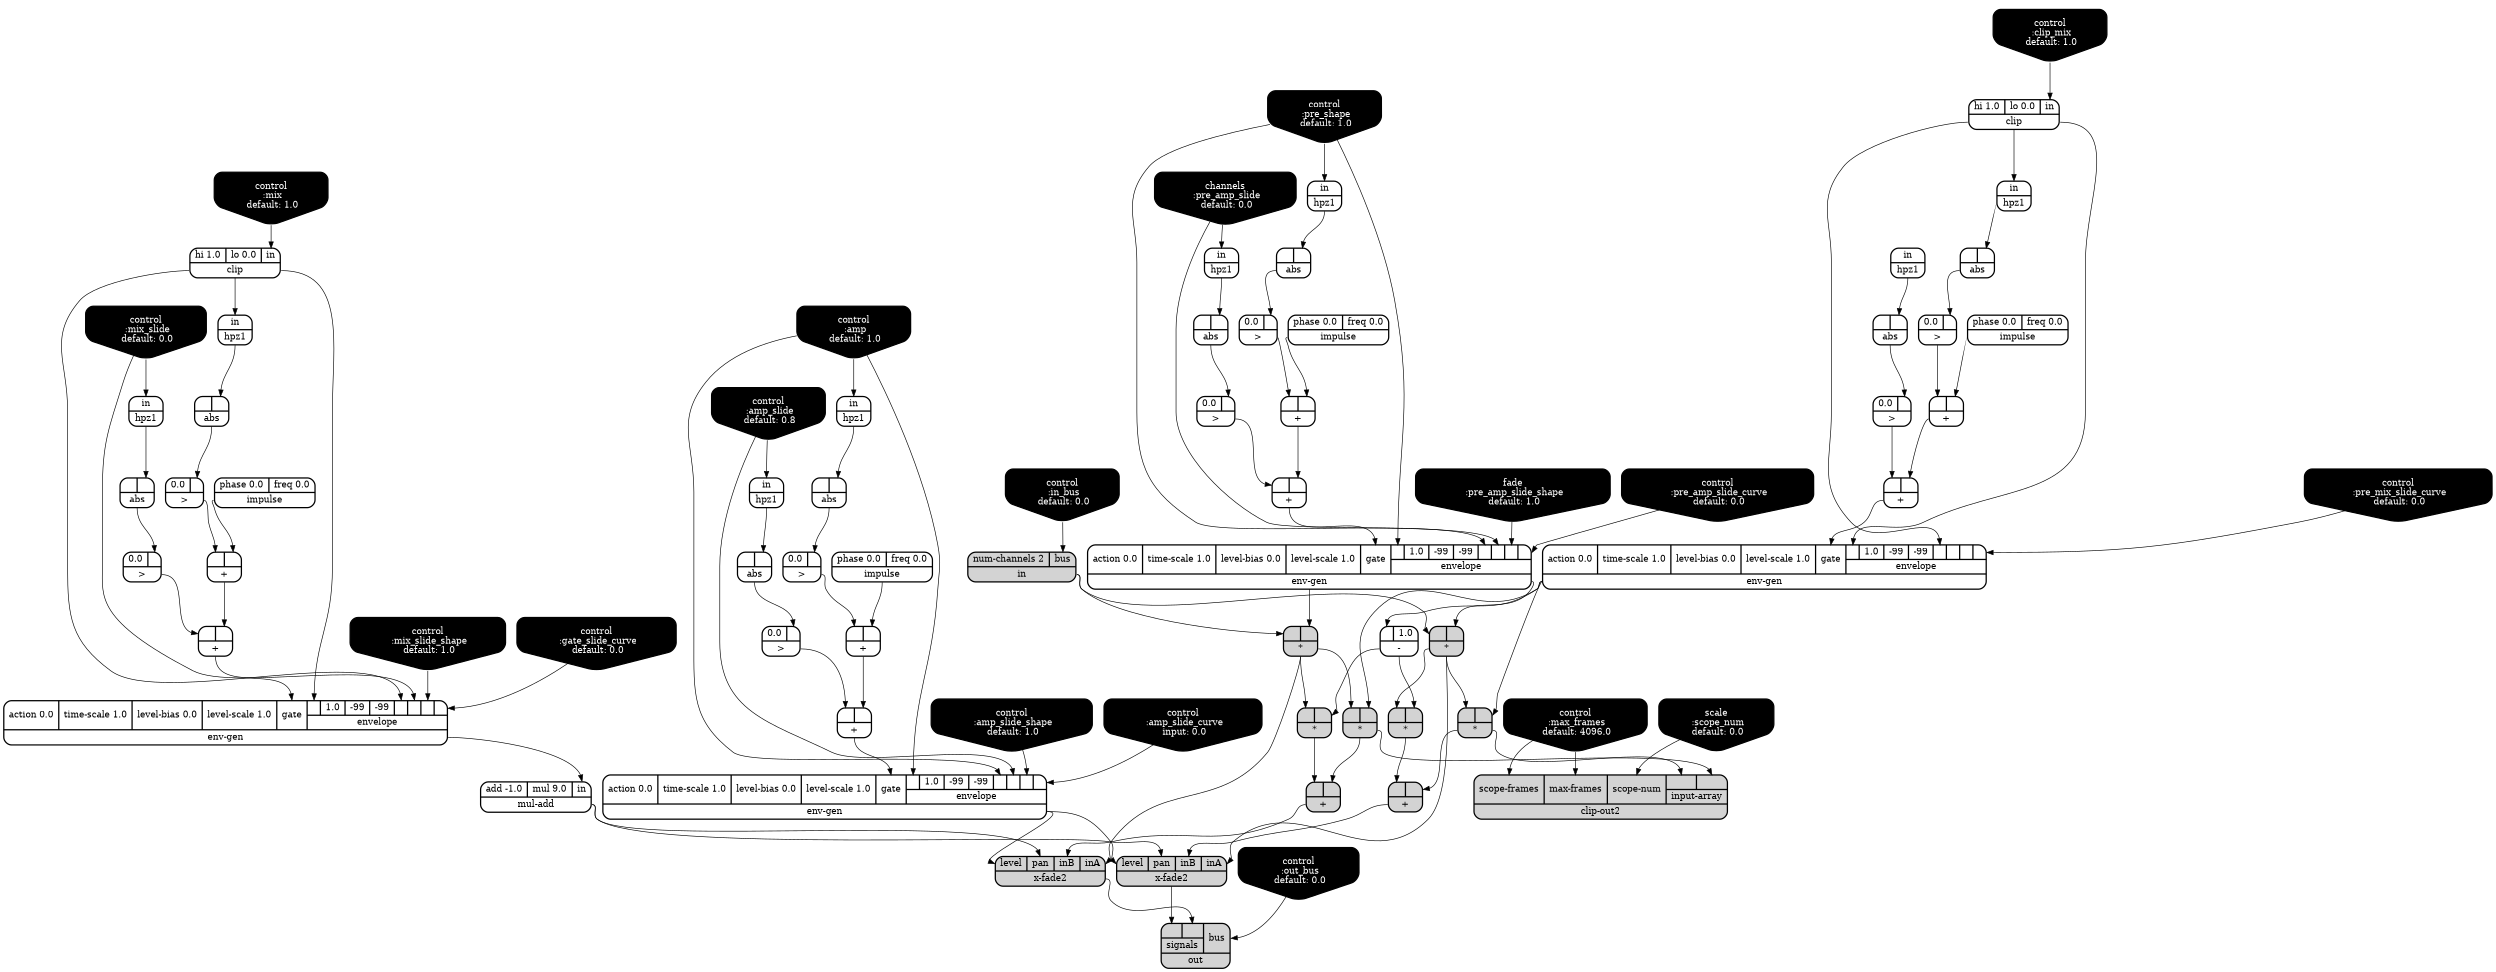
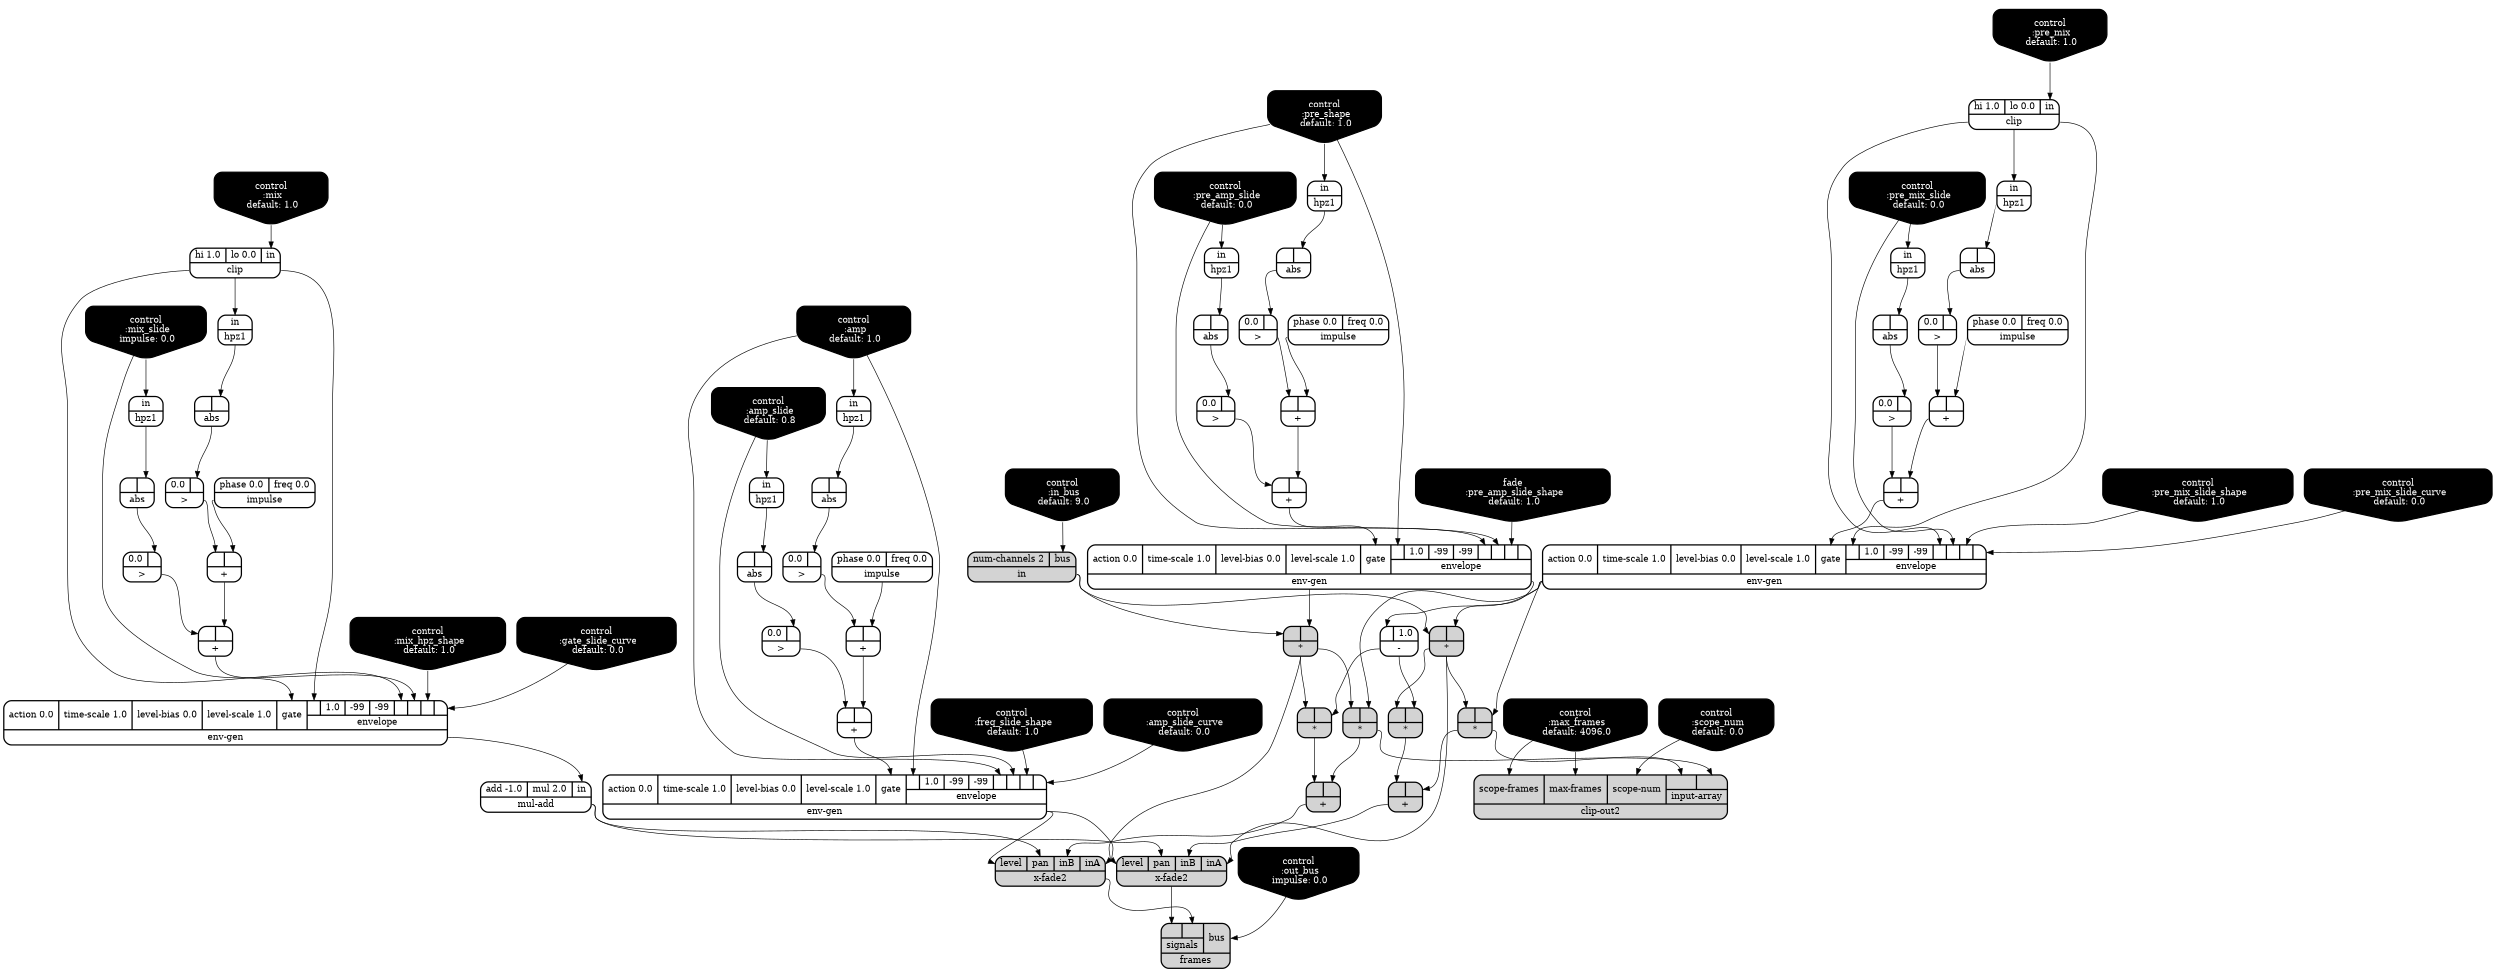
node "control :clip_mix default: 1.0": label "control :clip_mix default: 1.0" -> "control :pre_mix default: 1.0"
node "channels :pre_amp_slide default: 0.0": label "channels :pre_amp_slide default: 0.0" -> "control :pre_amp_slide default: 0.0"
node "control :pre_mix_slide default: 0.0": added
node "control :mix_slide default: 0.0": label "control :mix_slide default: 0.0" -> "control :mix_slide impulse: 0.0"
node "control :in_bus default: 0.0": label "control :in_bus default: 0.0" -> "control :in_bus default: 9.0"
node "control :pre_amp_slide_curve default: 0.0": removed
node "control :pre_mix_slide_shape default: 1.0": added
node "control :mix_slide_shape default: 1.0": label "control :mix_slide_shape default: 1.0" -> "control :mix_hpz_shape default: 1.0"
node "control :amp_slide_shape default: 1.0": label "control :amp_slide_shape default: 1.0" -> "control :freq_slide_shape default: 1.0"
node "control :amp_slide_curve input: 0.0": label "control :amp_slide_curve input: 0.0" -> "control :amp_slide_curve default: 0.0"
node "scale :scope_num default: 0.0": label "scale :scope_num default: 0.0" -> "control :scope_num default: 0.0"
node "add -1.0": text "mul 9.0" -> "mul 2.0"
node "control :out_bus default: 0.0": label "control :out_bus default: 0.0" -> "control :out_bus impulse: 0.0"
node "signals": text "out" -> "frames"
